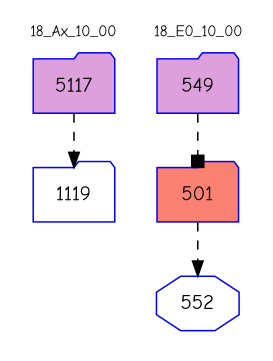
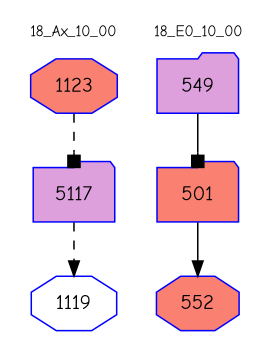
node "1123": added
edge "549" -> "501": style dashed -> solid
node "1119": shape folder -> octagon
edge "501" -> "552": style dashed -> solid
node "552": fillcolor white -> salmon
